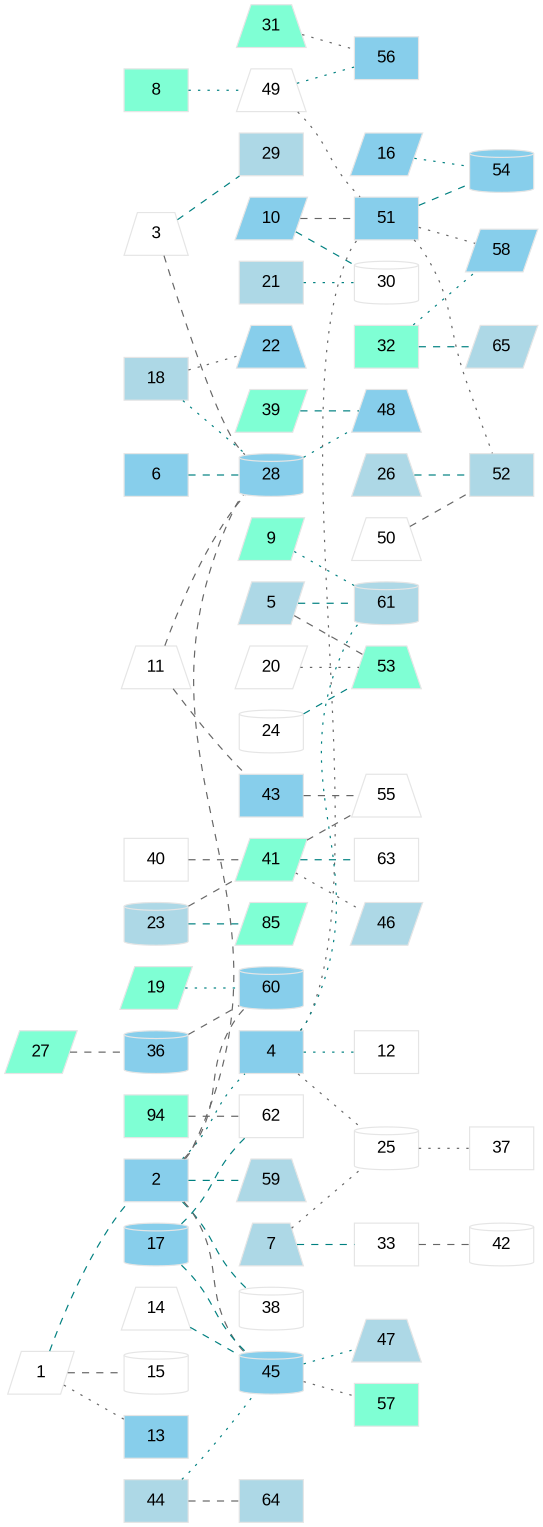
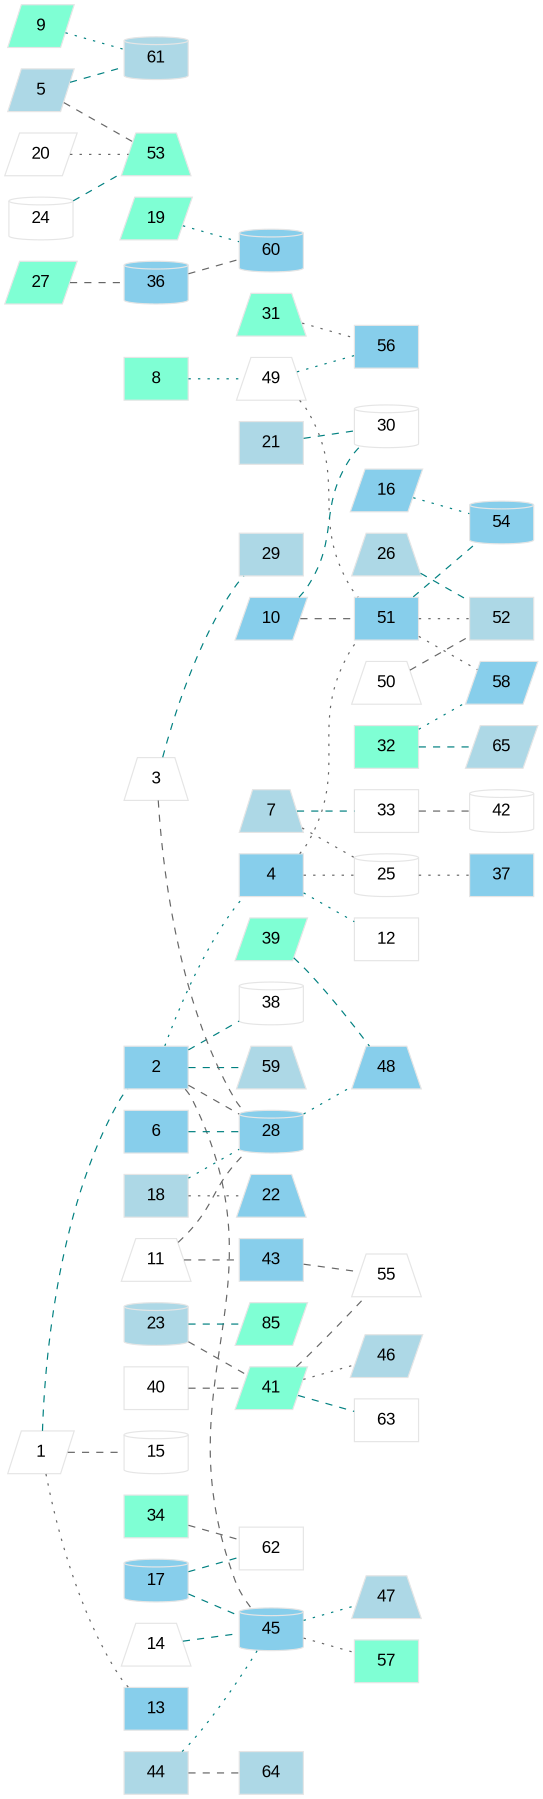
edge "21" -- "30": style dotted -> dashed
edge "61" -- "4": removed
edge "60" -- "2": removed
node "94": label "94" -> "34"
node "37": fillcolor white -> skyblue
